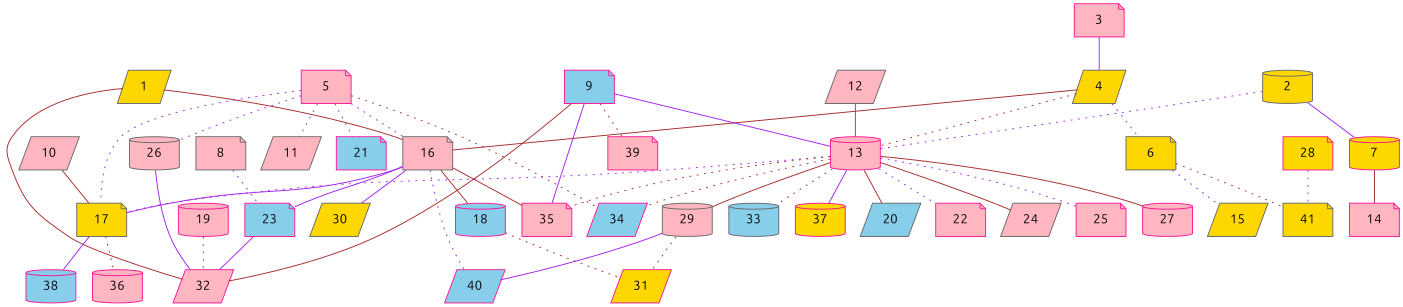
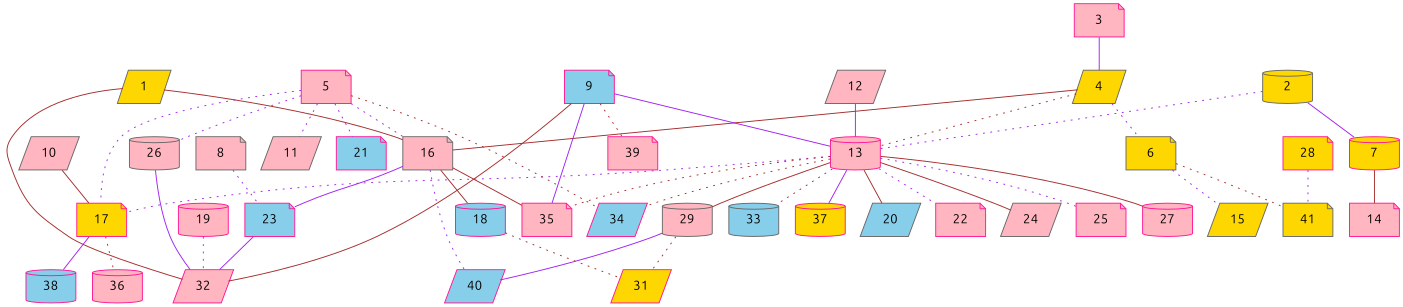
edge "16" -- "17": removed
node "17": color gray40 -> deeppink
node "30": removed
